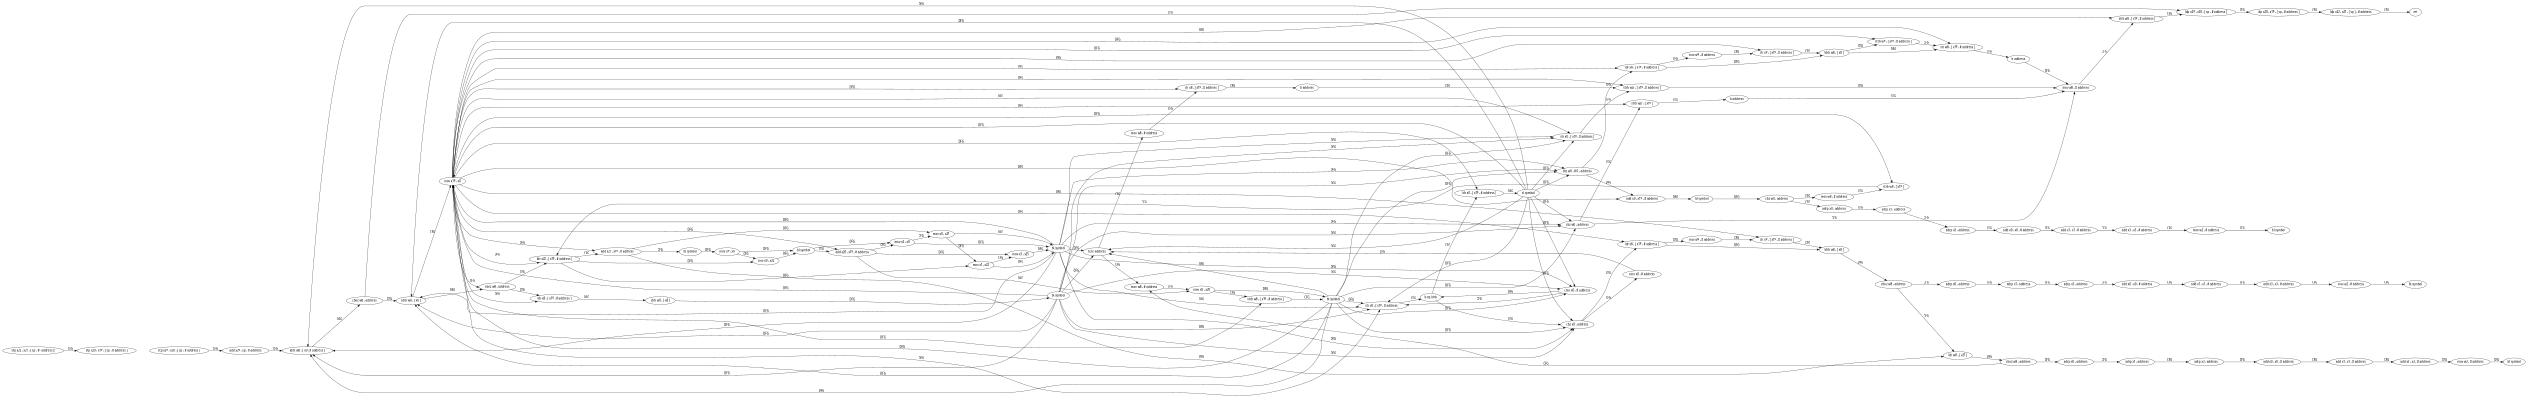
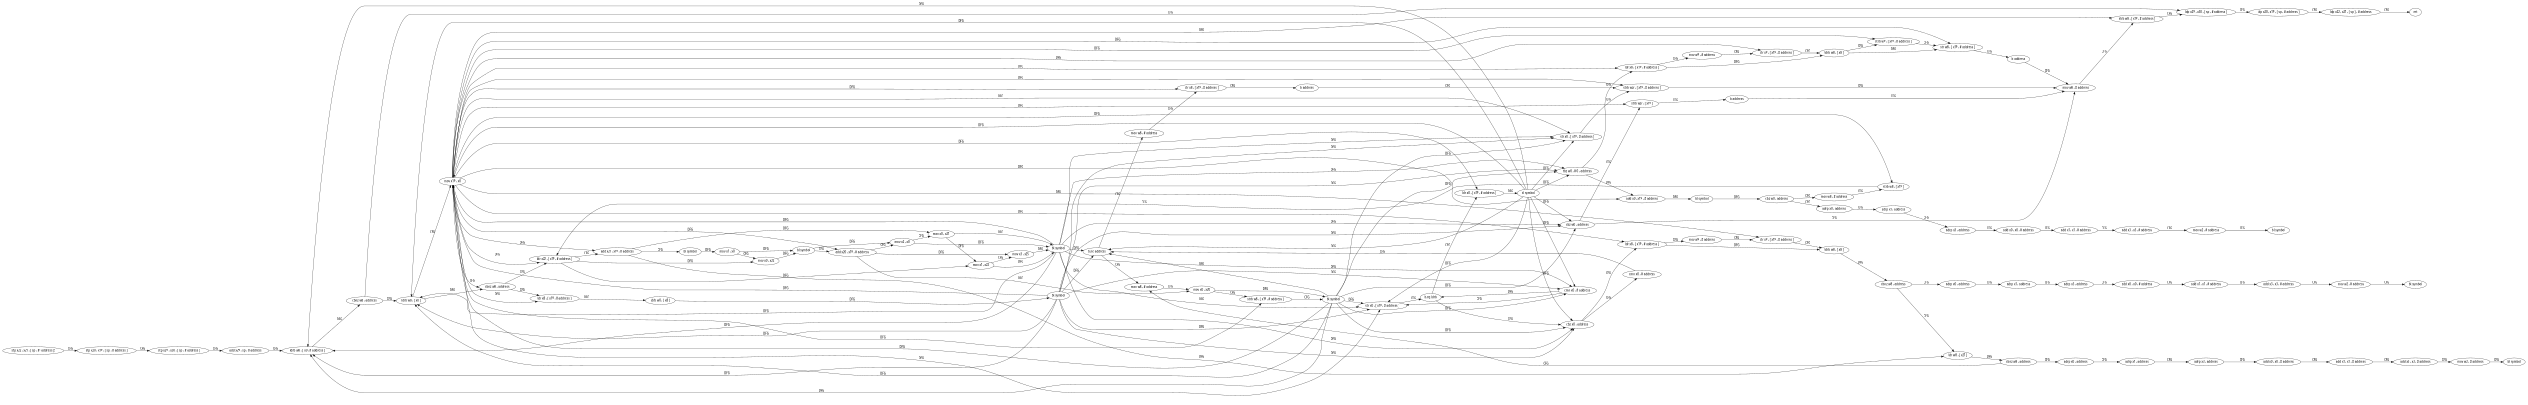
node "mov x9 , x0": label "mov x9 , x0" -> "mov x1 , x0"
edge "stp x20 , x19 , [ sp , # address ]" -> "stp x29 , x30 , [ sp , # address ]": added, label "CFG"
